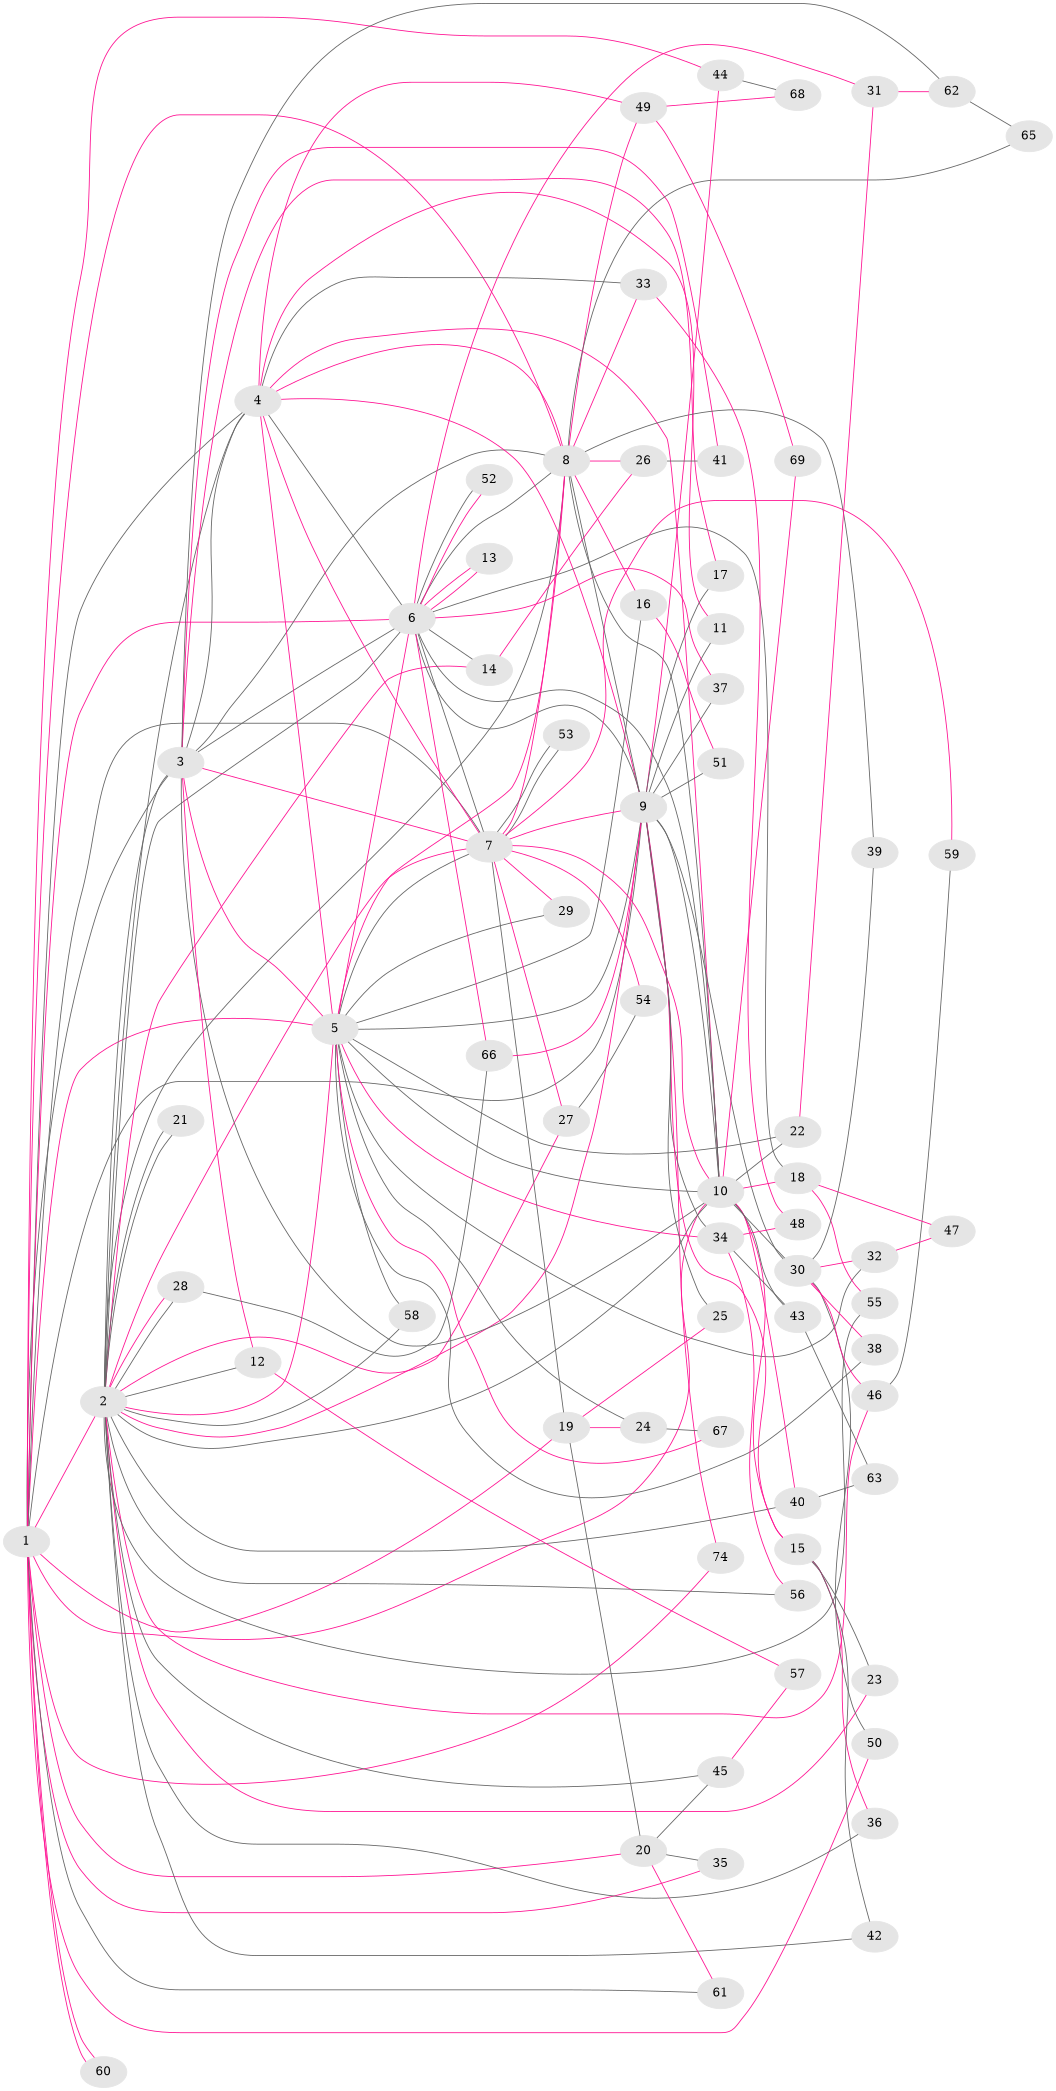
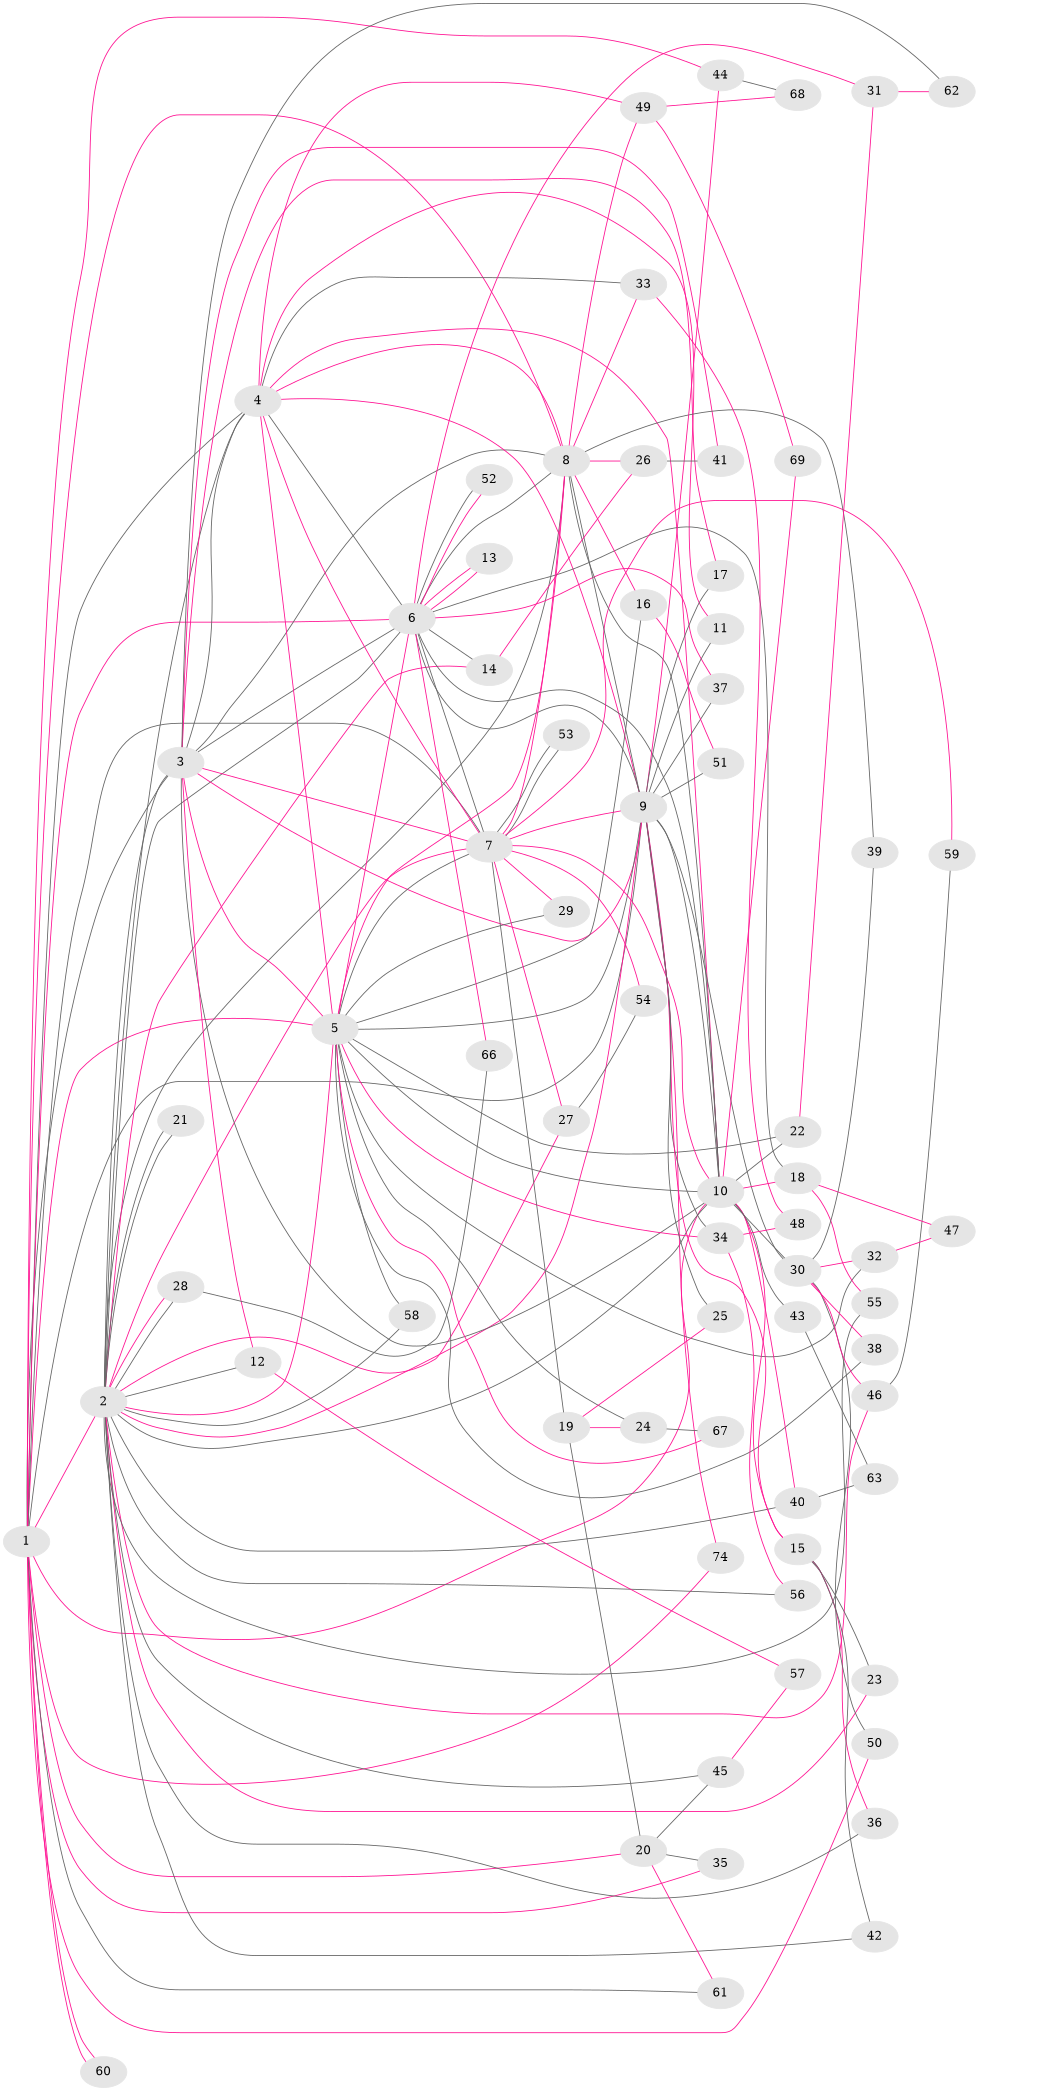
node "65": removed
edge "9" -- "66": now "9" -- "3"
edge "34" -- "43": removed
edge "19" -- "1": removed
